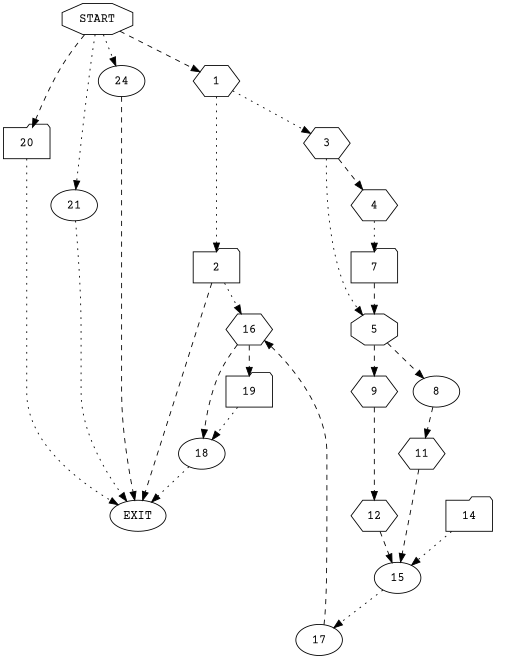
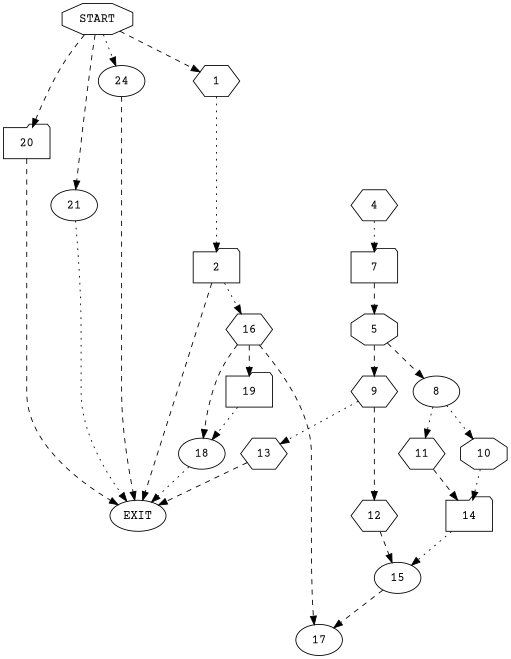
edge "START" -> "21": style dotted -> dashed
node "3": removed
edge "20" -> "EXIT": style dotted -> dashed
edge "8" -> "11": style dashed -> dotted
node "13": added
node "10": added
edge "17" -> "16": reversed
edge "11" -> "15": now "11" -> "14"
edge "15" -> "17": style dotted -> dashed
